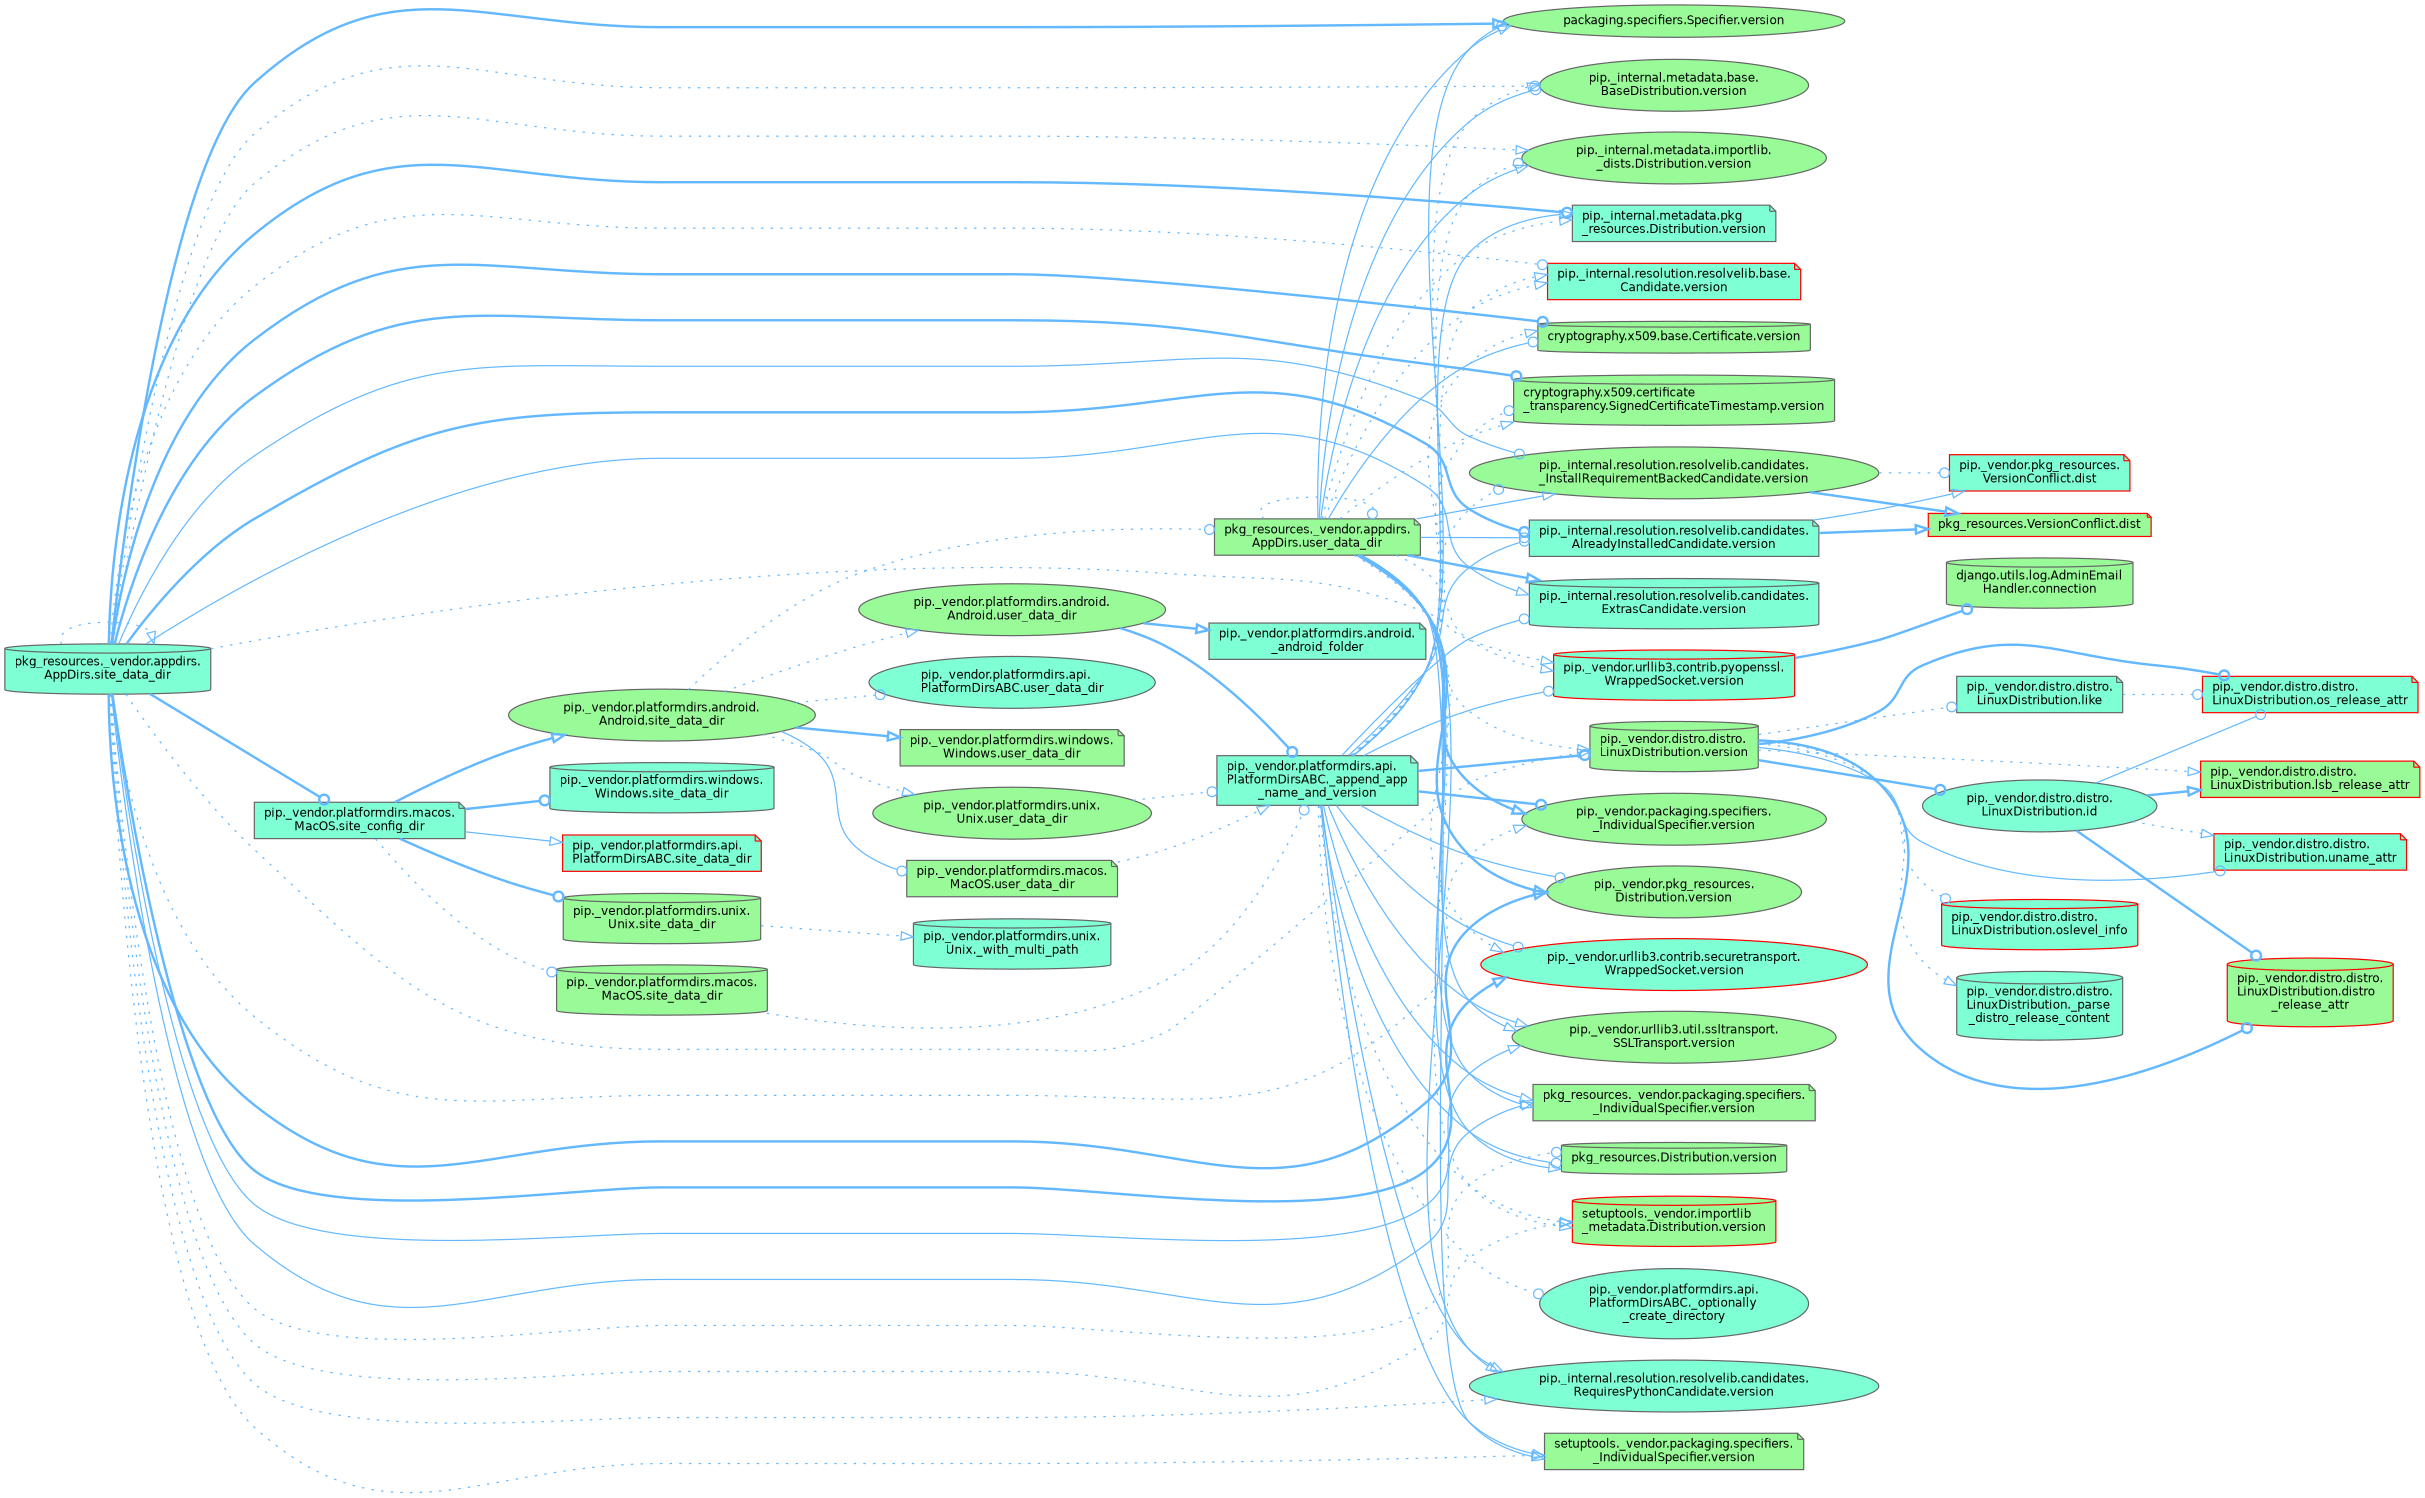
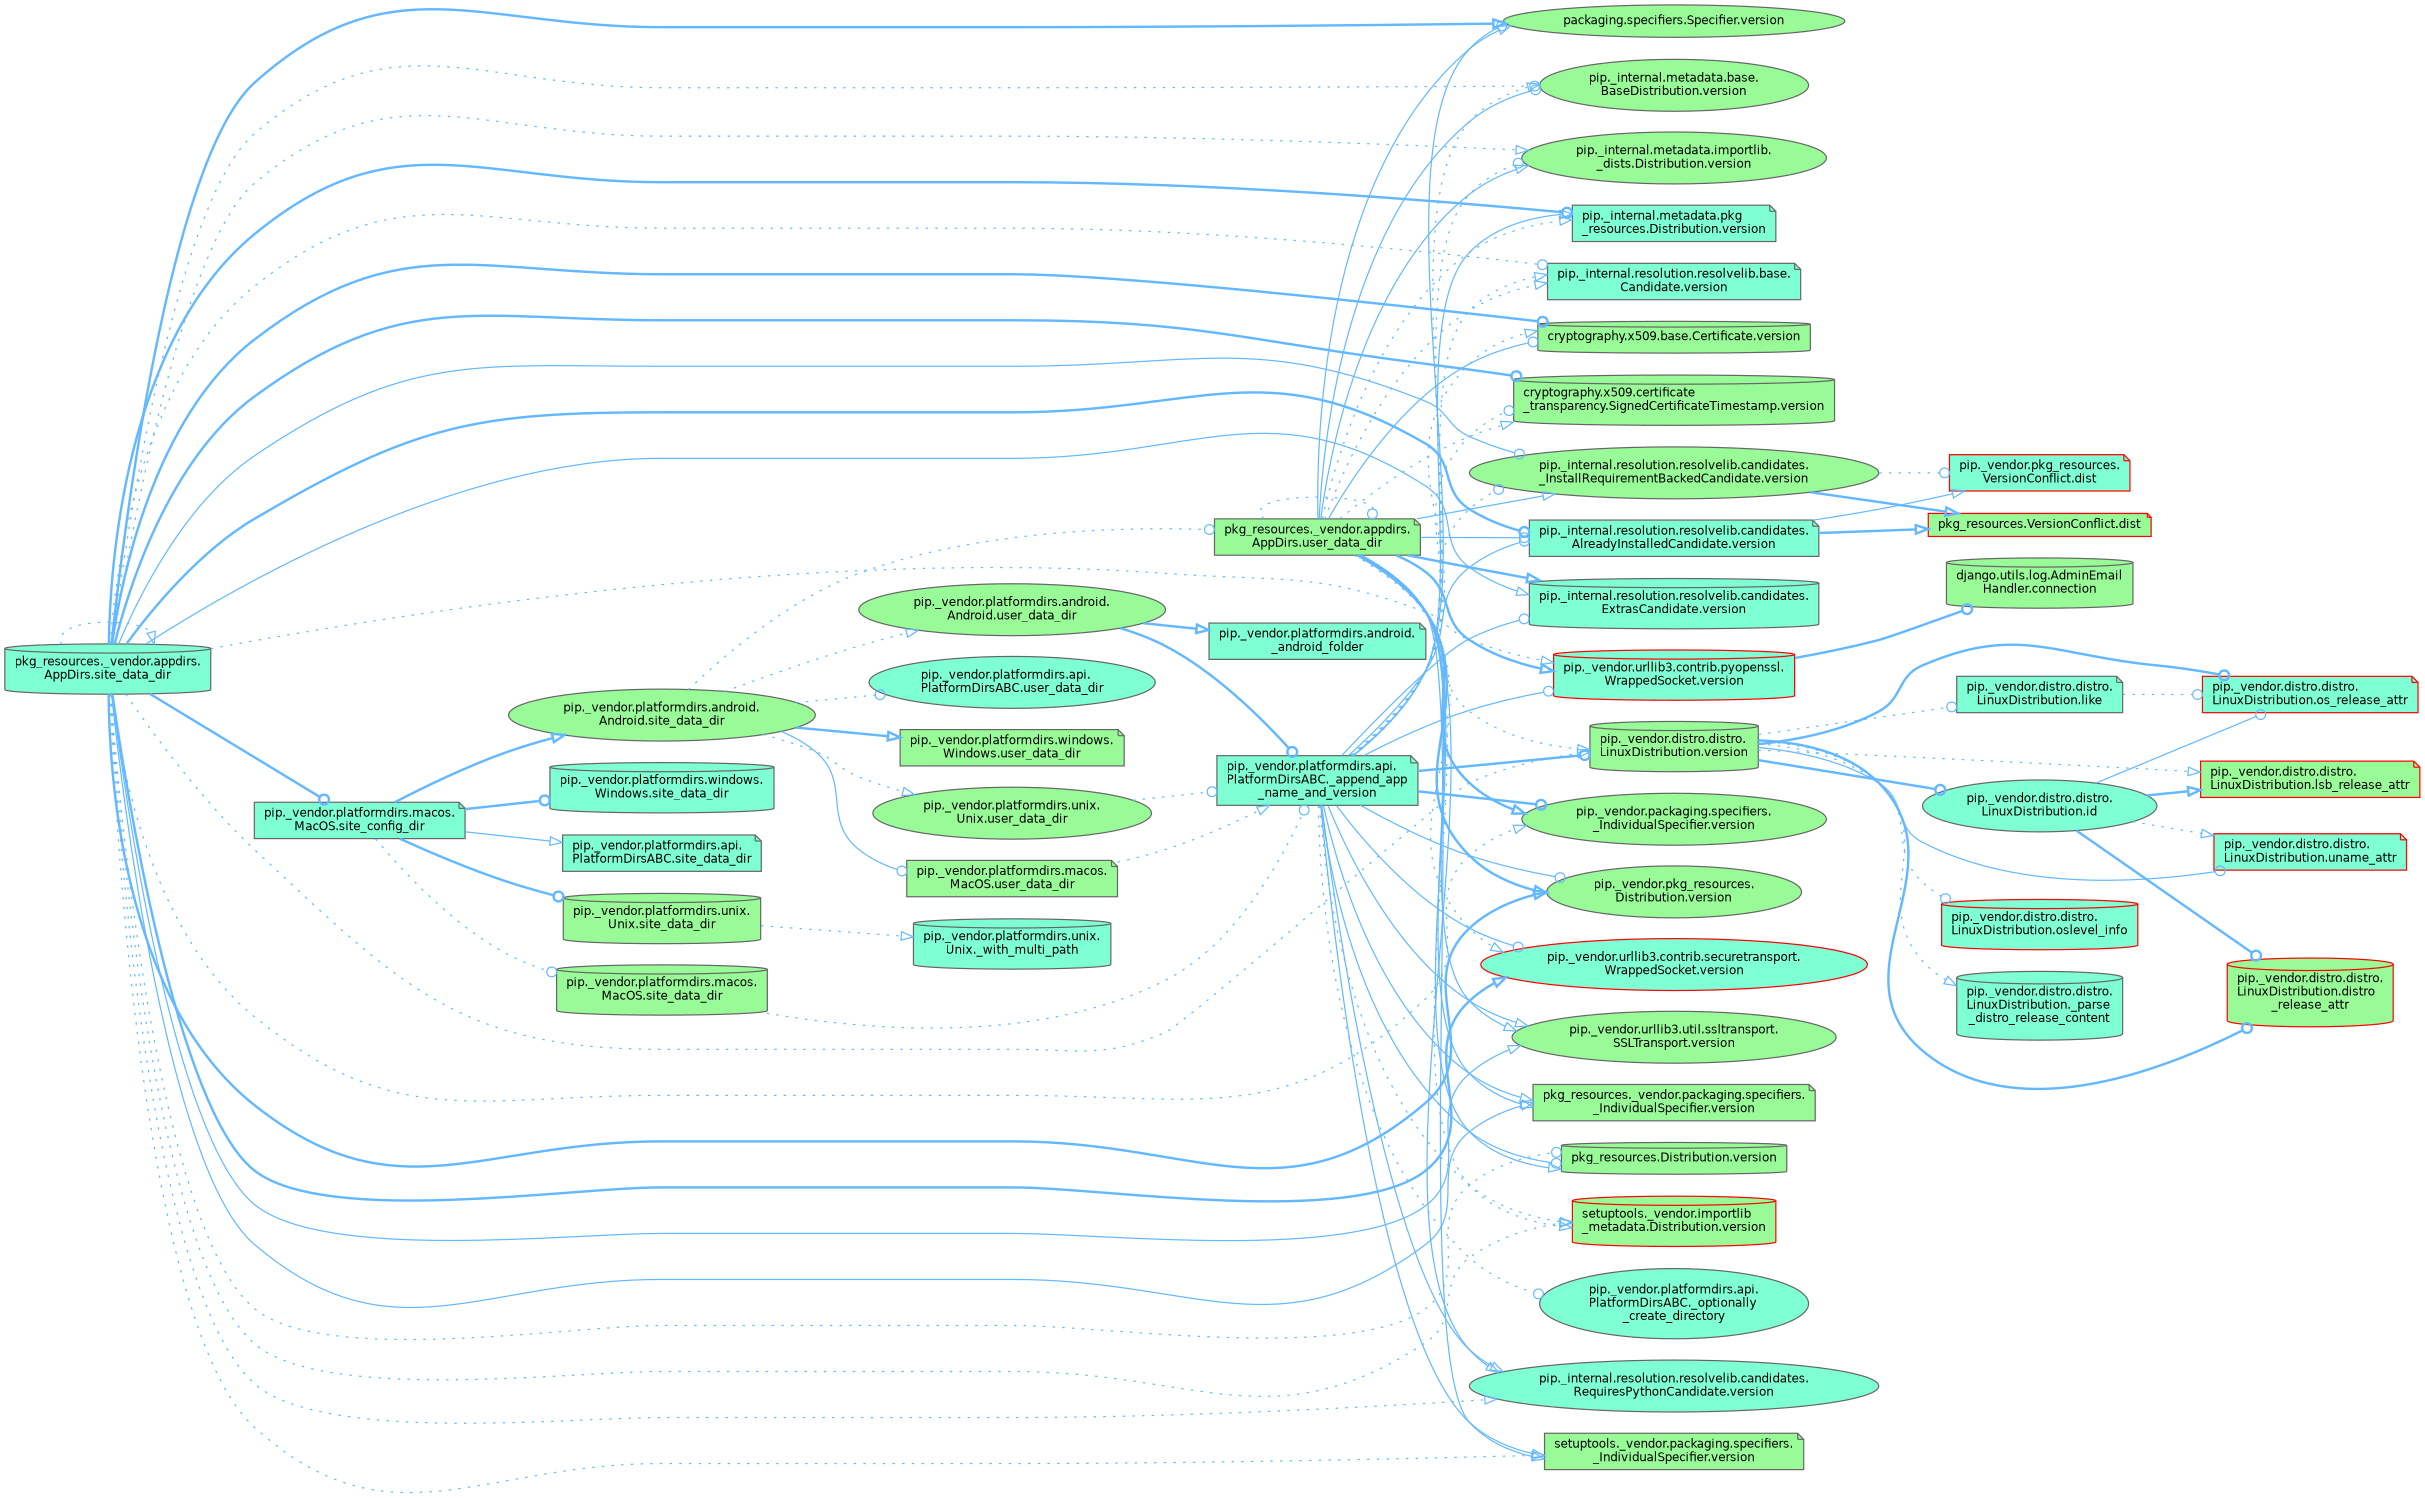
node "pip._internal.resolution.resolvelib.base. Candidate.version": color red -> grey40
edge "pkg_resources._vendor.appdirs. AppDirs.user_data_dir" -> "pip._vendor.urllib3.contrib.pyopenssl. WrappedSocket.version": style dotted -> bold
node "pip._vendor.platformdirs.api. PlatformDirsABC.site_data_dir": color red -> grey40
